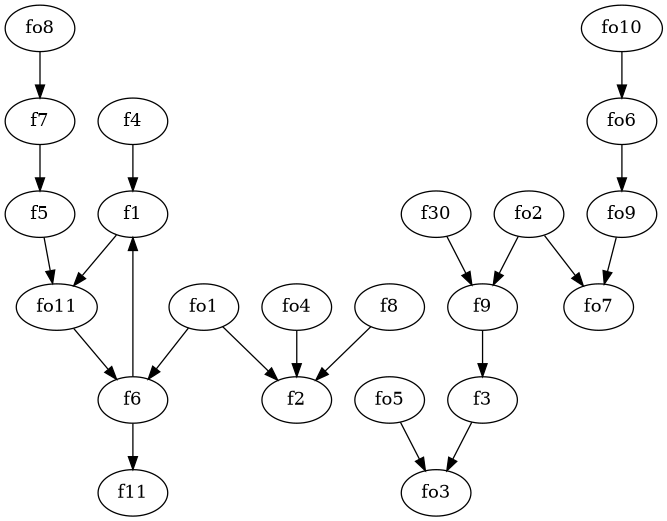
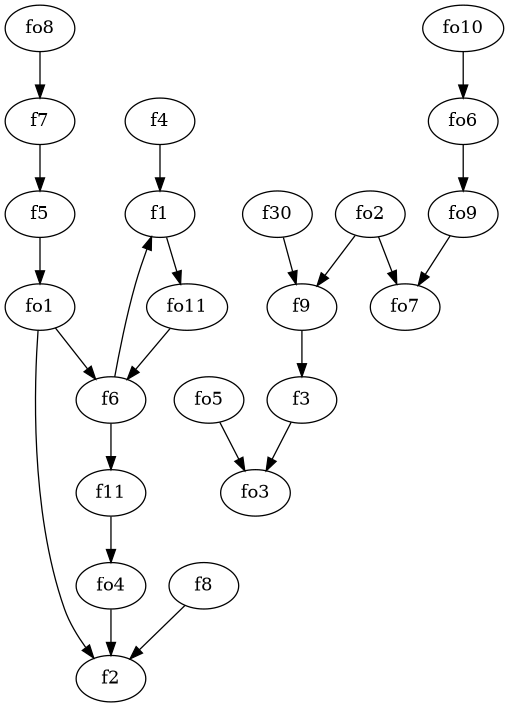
edge "f5" -> "fo11": now "f5" -> "fo1"
edge "f11" -> "fo4": added
